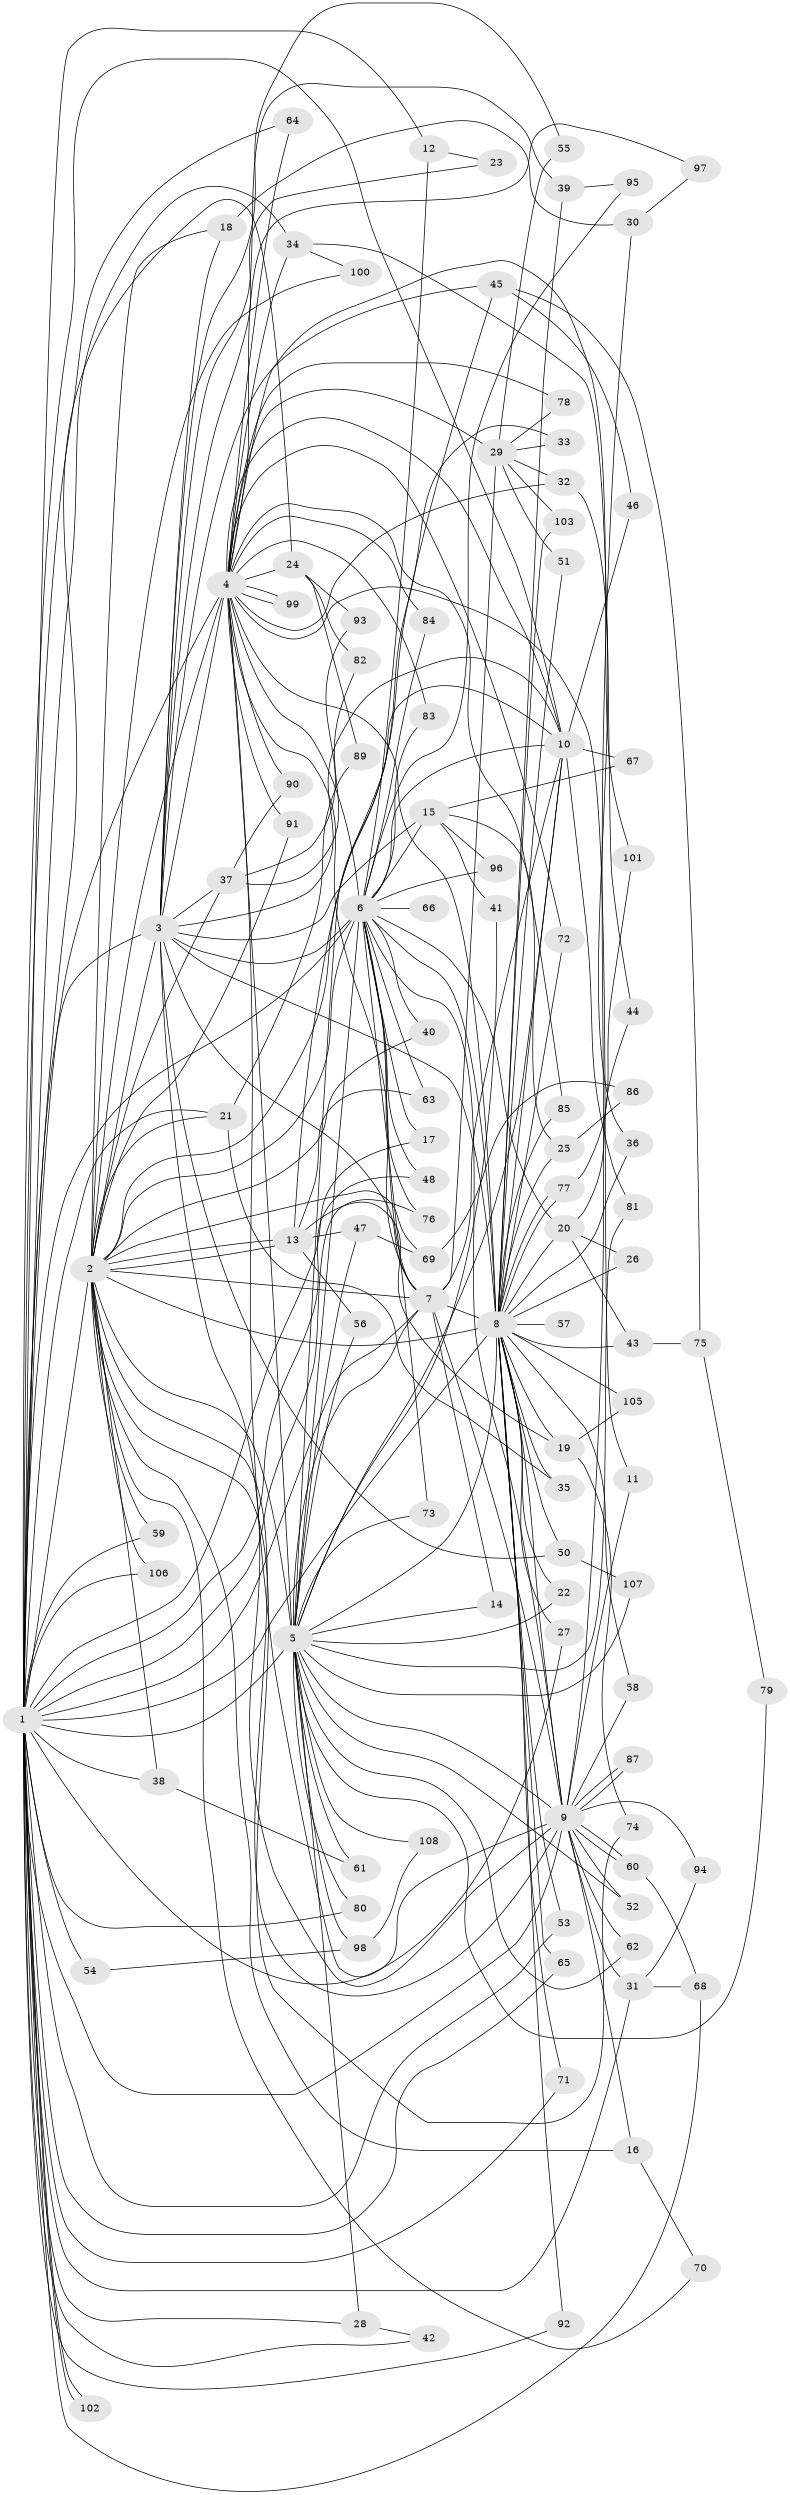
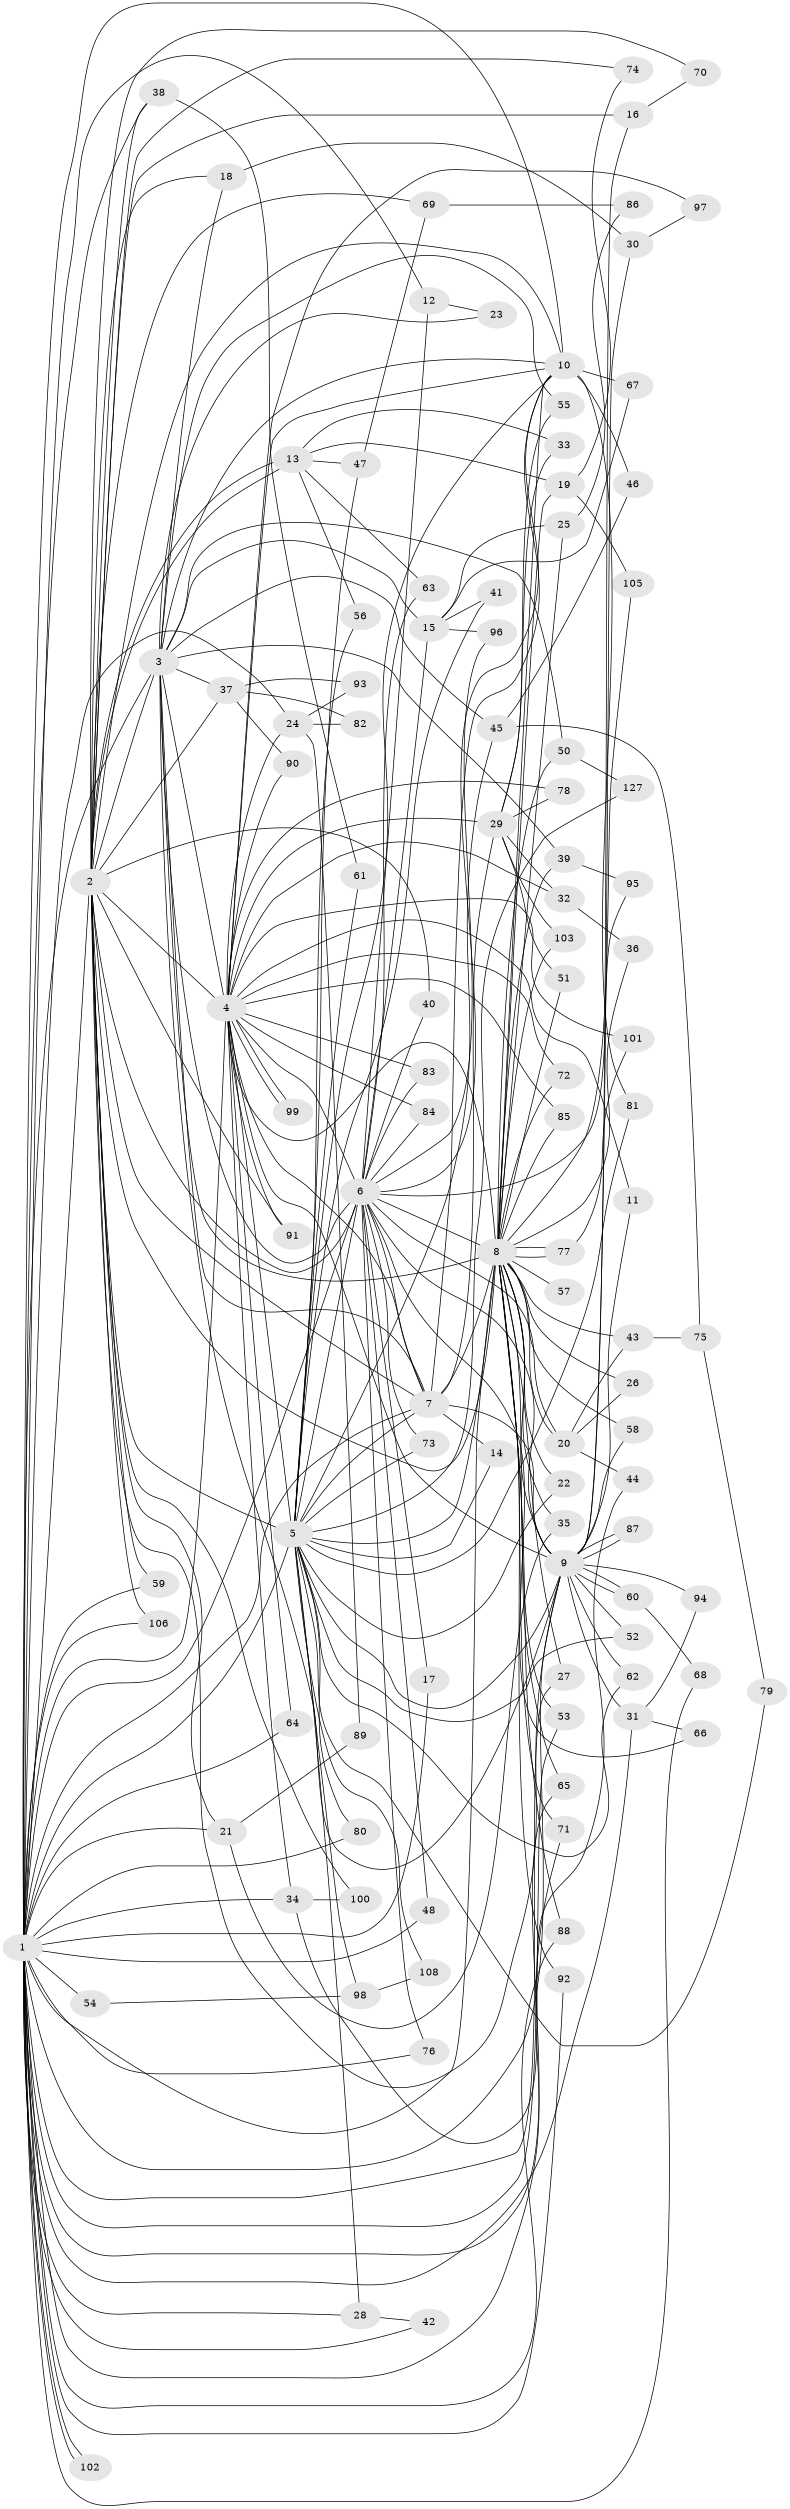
node "107": label "107" -> "127"
node "88": added
edge "31" -- "68": now "31" -- "66"
